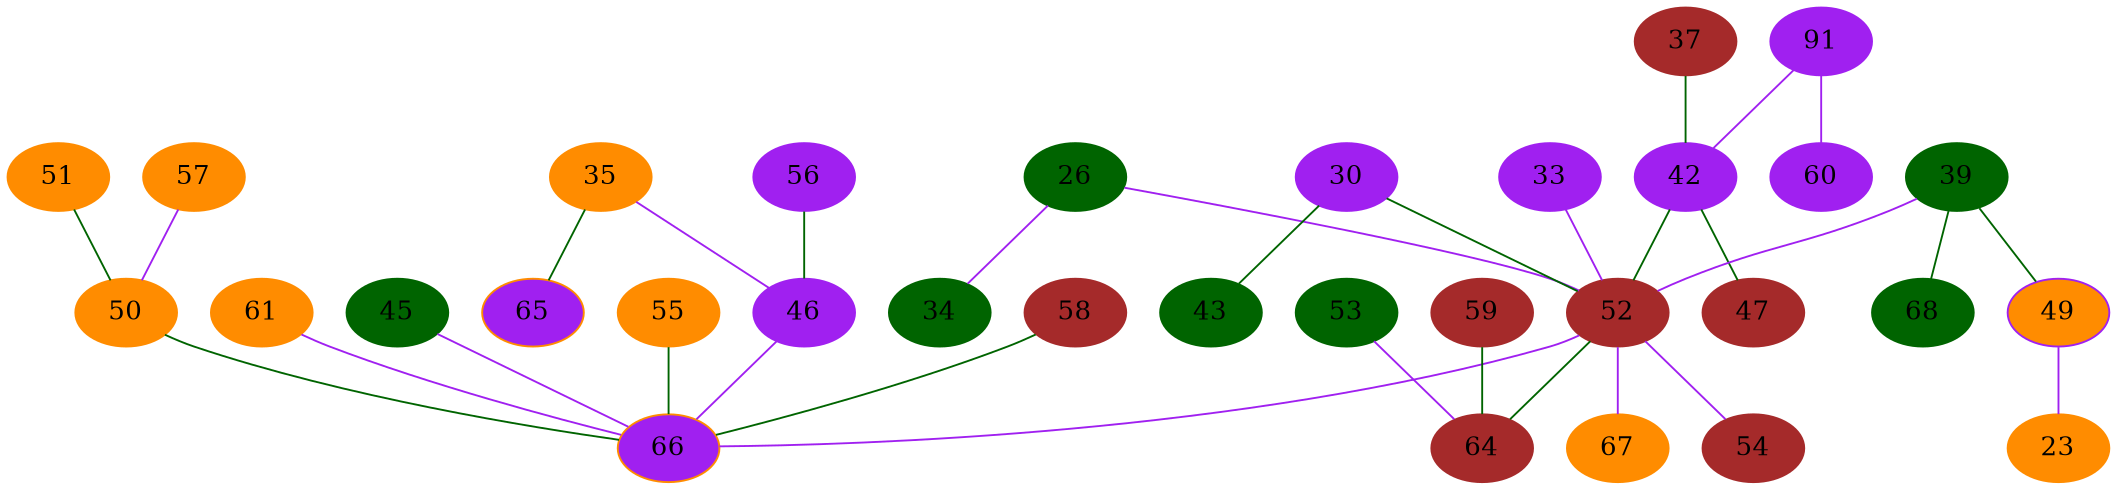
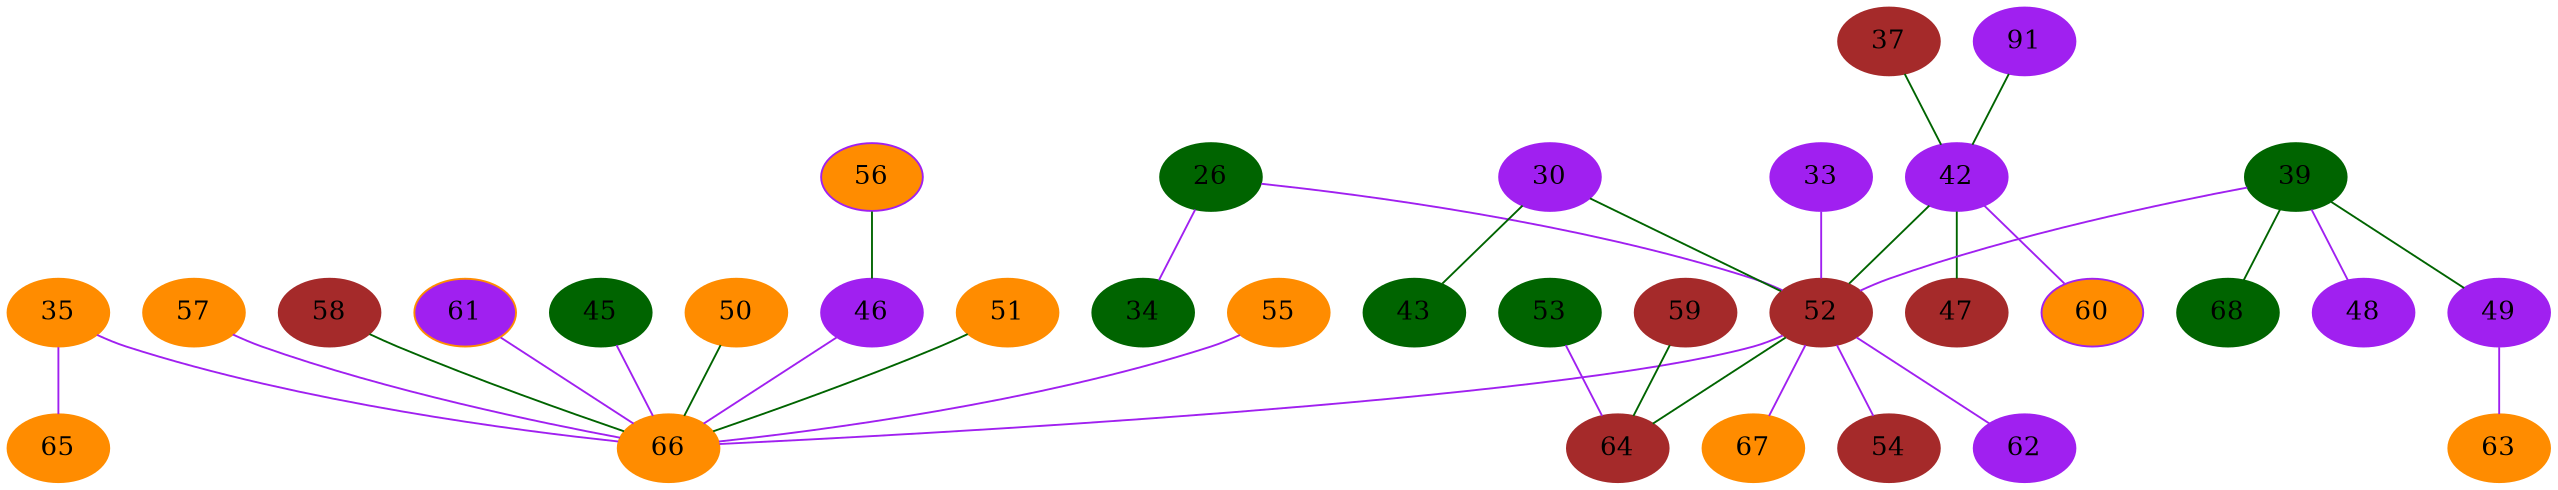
edge "91" -- "42": color purple -> darkgreen
edge "91" -- "60": now "42" -- "60"
node "56": fillcolor purple -> darkorange
node "60": fillcolor purple -> darkorange
edge "51" -- "50": now "51" -- "66"
edge "57" -- "50": now "57" -- "66"
edge "35" -- "65": color darkgreen -> purple
edge "35" -- "46": now "35" -- "66"
node "61": fillcolor darkorange -> purple
node "65": fillcolor purple -> darkorange
node "49": fillcolor darkorange -> purple
node "48": added
edge "55" -- "66": color darkgreen -> purple
node "66": fillcolor purple -> darkorange
node "62": added
node "23": label "23" -> "63"
